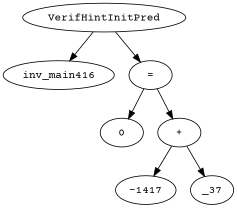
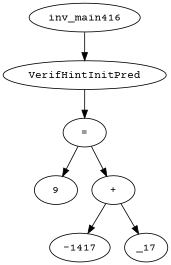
edge "VerifHintInitPred" -> "inv_main416": reversed
node "0": label "0" -> "9"
node "_37": label "_37" -> "_17"
